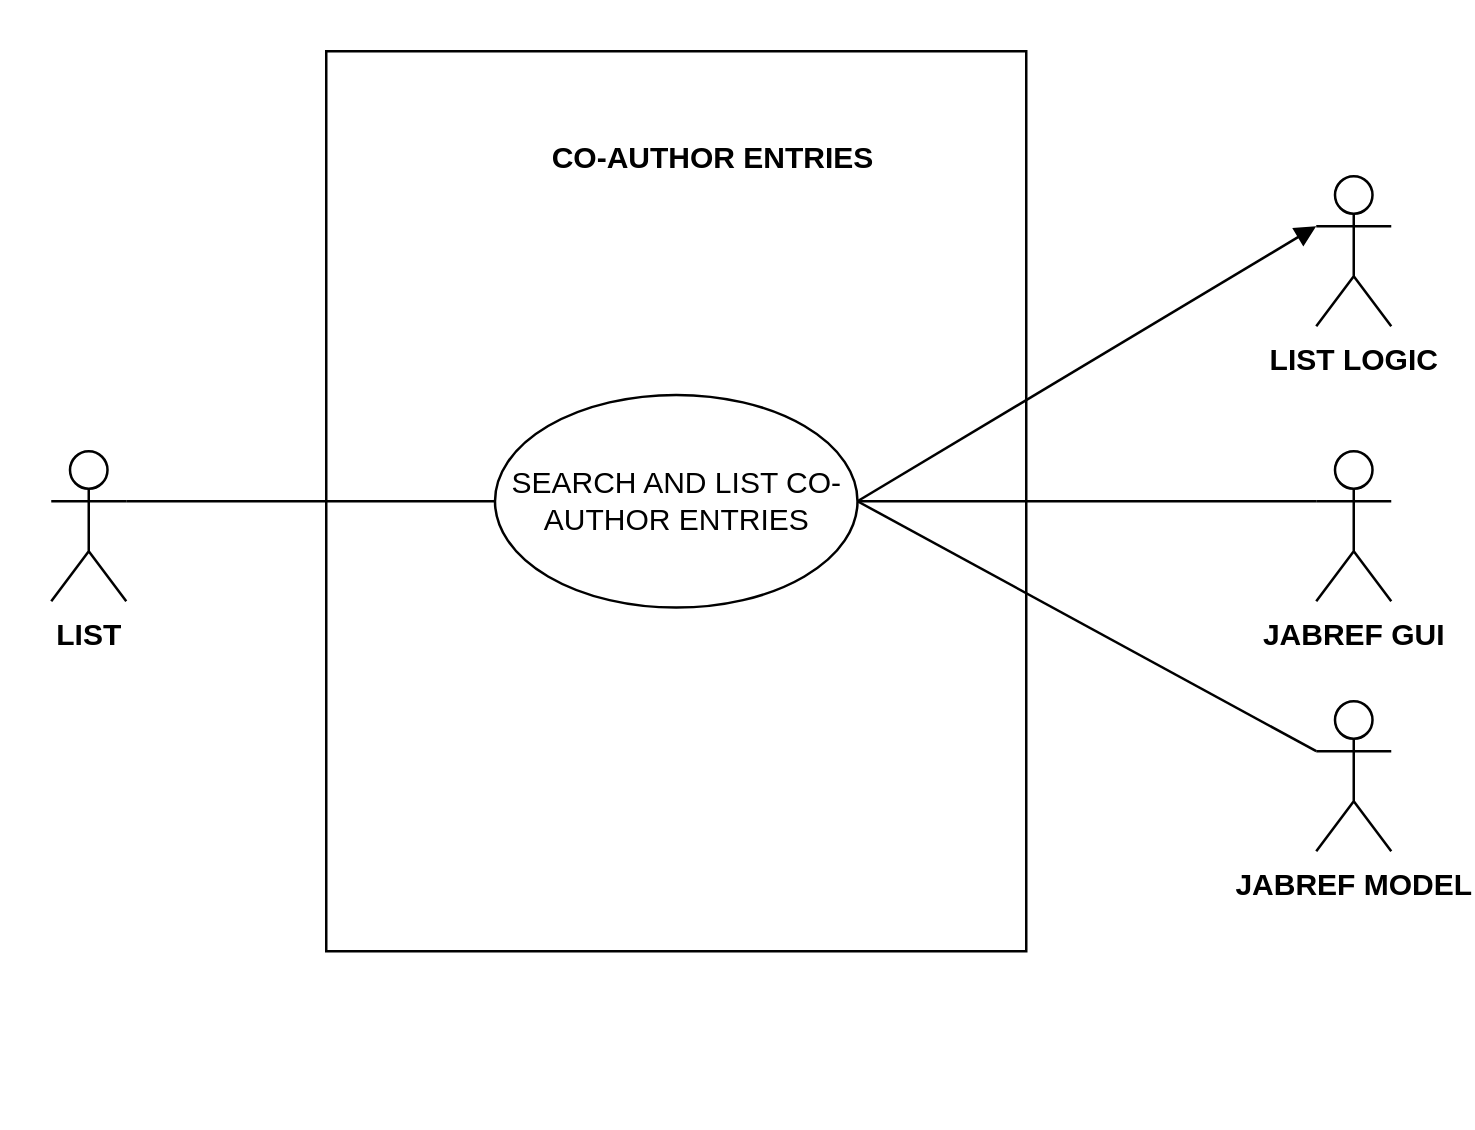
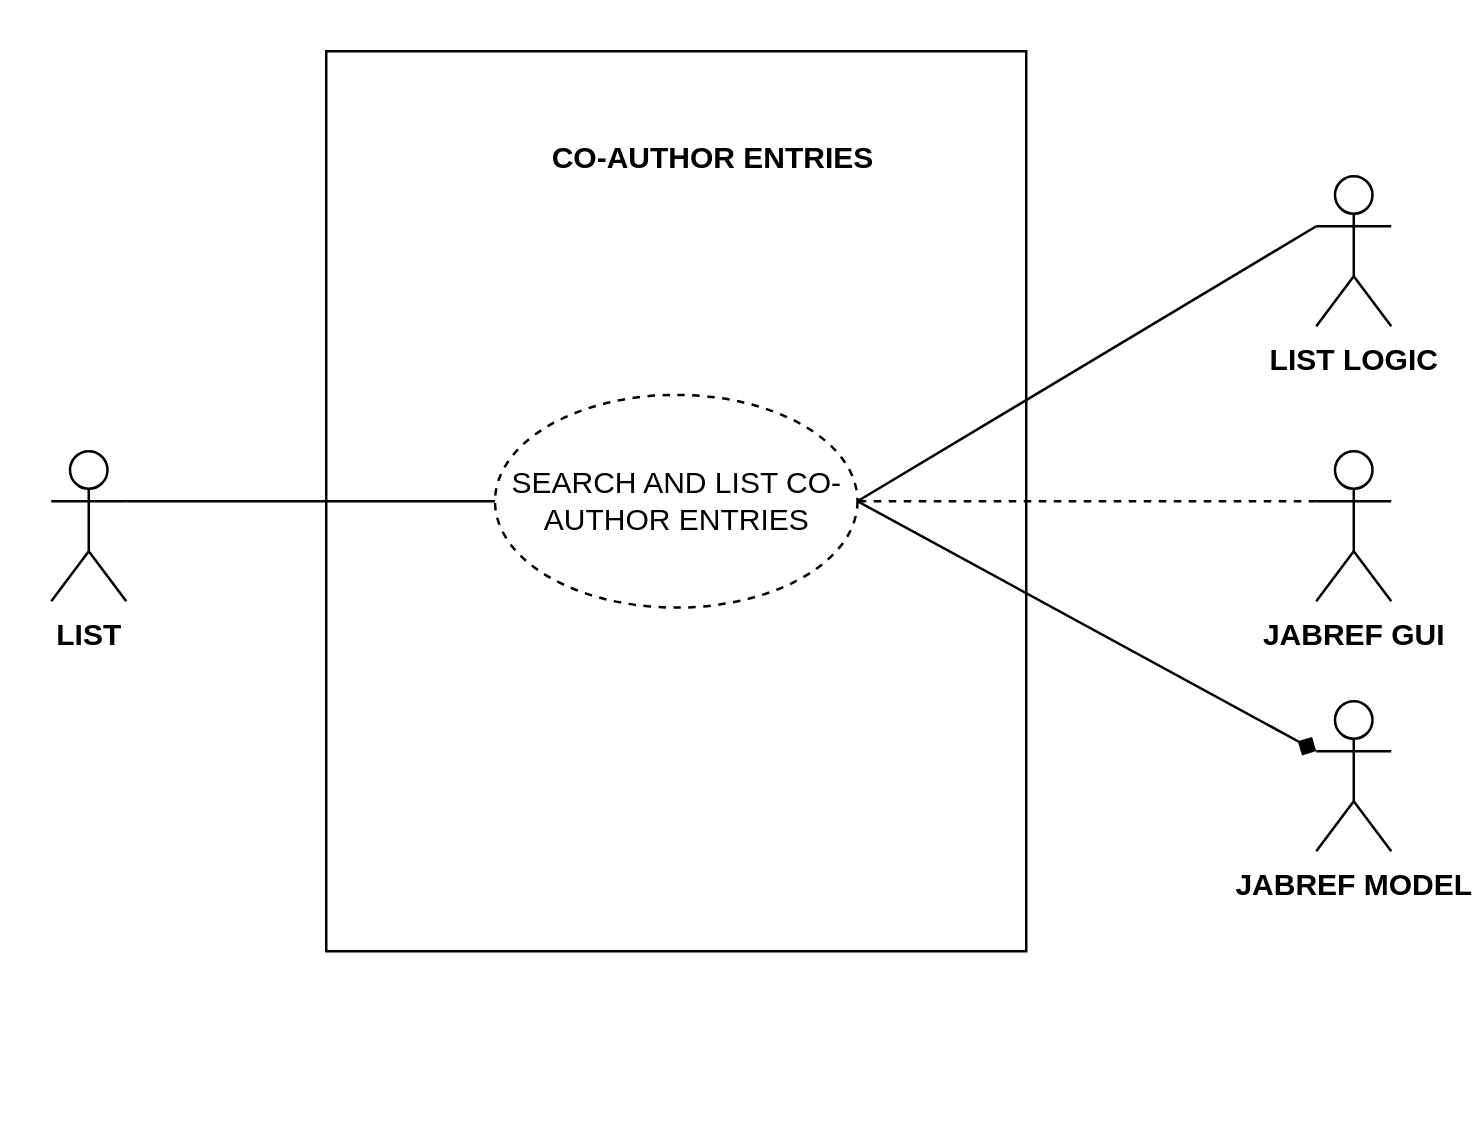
edge "SEARCH AND LIST CO-AUTHOR ENTRIES" -> "LIST LOGIC": arrowhead block -> none
node "SEARCH AND LIST CO-AUTHOR ENTRIES": style solid -> dashed
edge "SEARCH AND LIST CO-AUTHOR ENTRIES" -- "JABREF GUI": style solid -> dashed
edge "SEARCH AND LIST CO-AUTHOR ENTRIES" -- "JABREF MODEL": arrowhead none -> diamond
